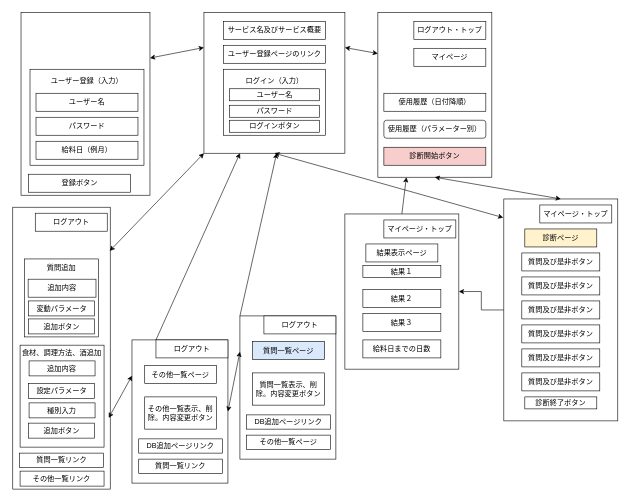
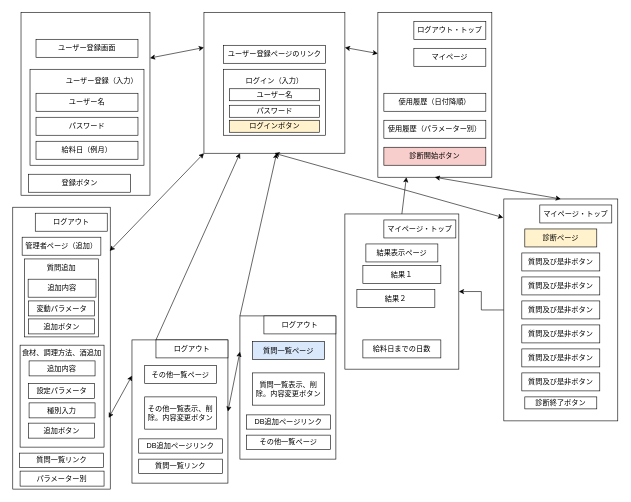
node "サービス名及びサービス概要": removed
node "ユーザー登録画面": added
node "ユーザー登録（入力）": moved (87, 81) -> (102, 81)
node "ログインボタン": fillcolor #ffffff -> #fff2cc
node "使用履歴（パラメーター別）": shape rounded rectangle -> rectangle
node "管理者ページ（追加）": added
node "結果１": size 78x12 -> 78x18
node "結果２": moved (402, 299) -> (396, 299)
node "結果３": removed
node "その他一覧リンク": label "その他一覧リンク" -> "パラメーター別"
